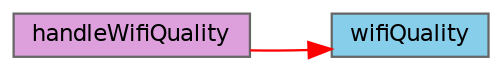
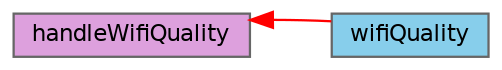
edge "handleWifiQuality" -> "wifiQuality": reversed
